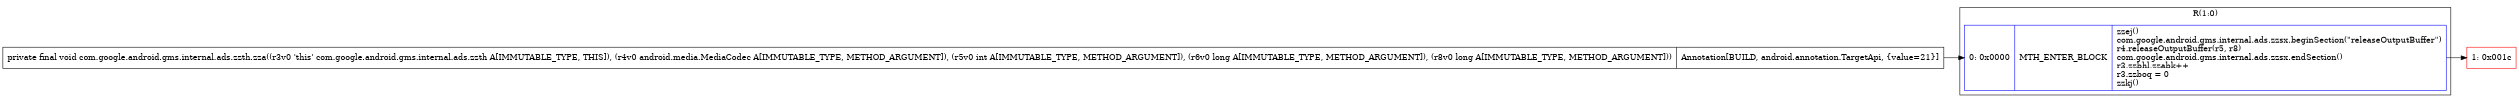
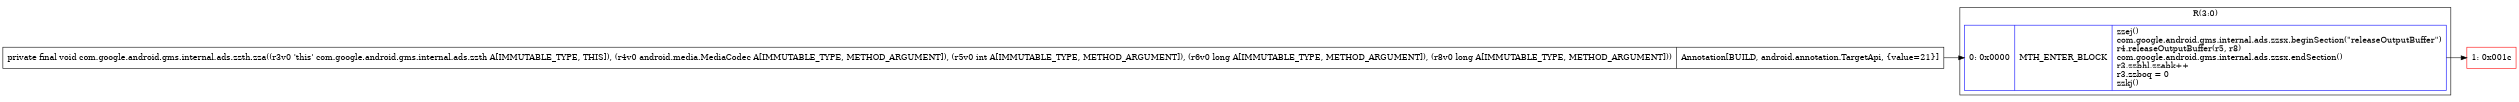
cluster "R(1:0)": label "R(1:0)" -> "R(3:0)"
